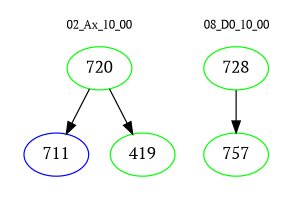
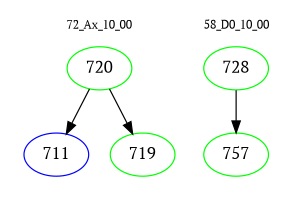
cluster "02_Ax_10_00": label "02_Ax_10_00" -> "72_Ax_10_00"
cluster "08_D0_10_00": label "08_D0_10_00" -> "58_D0_10_00"
node "419": label "419" -> "719"
